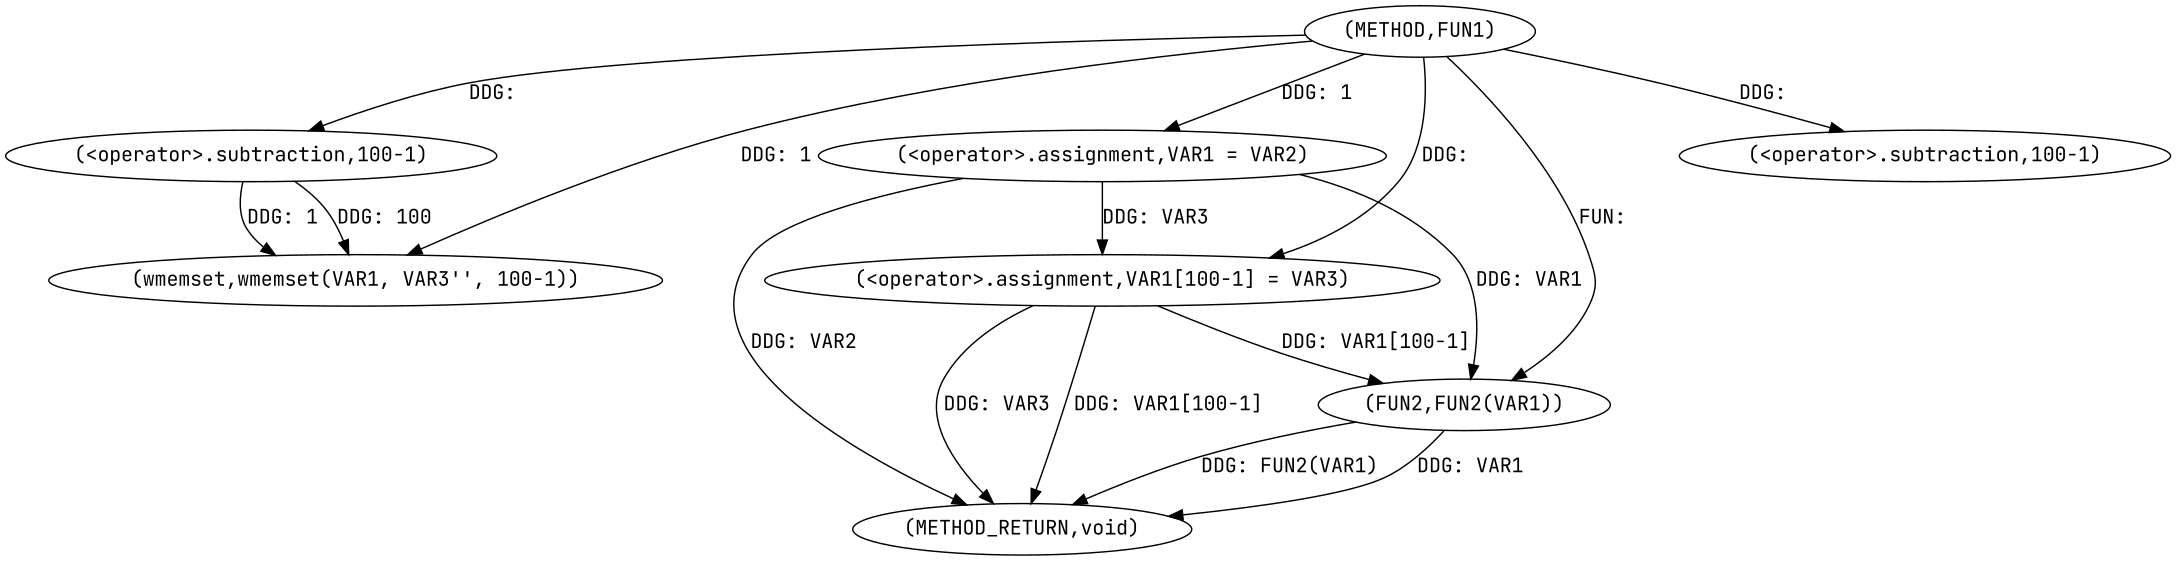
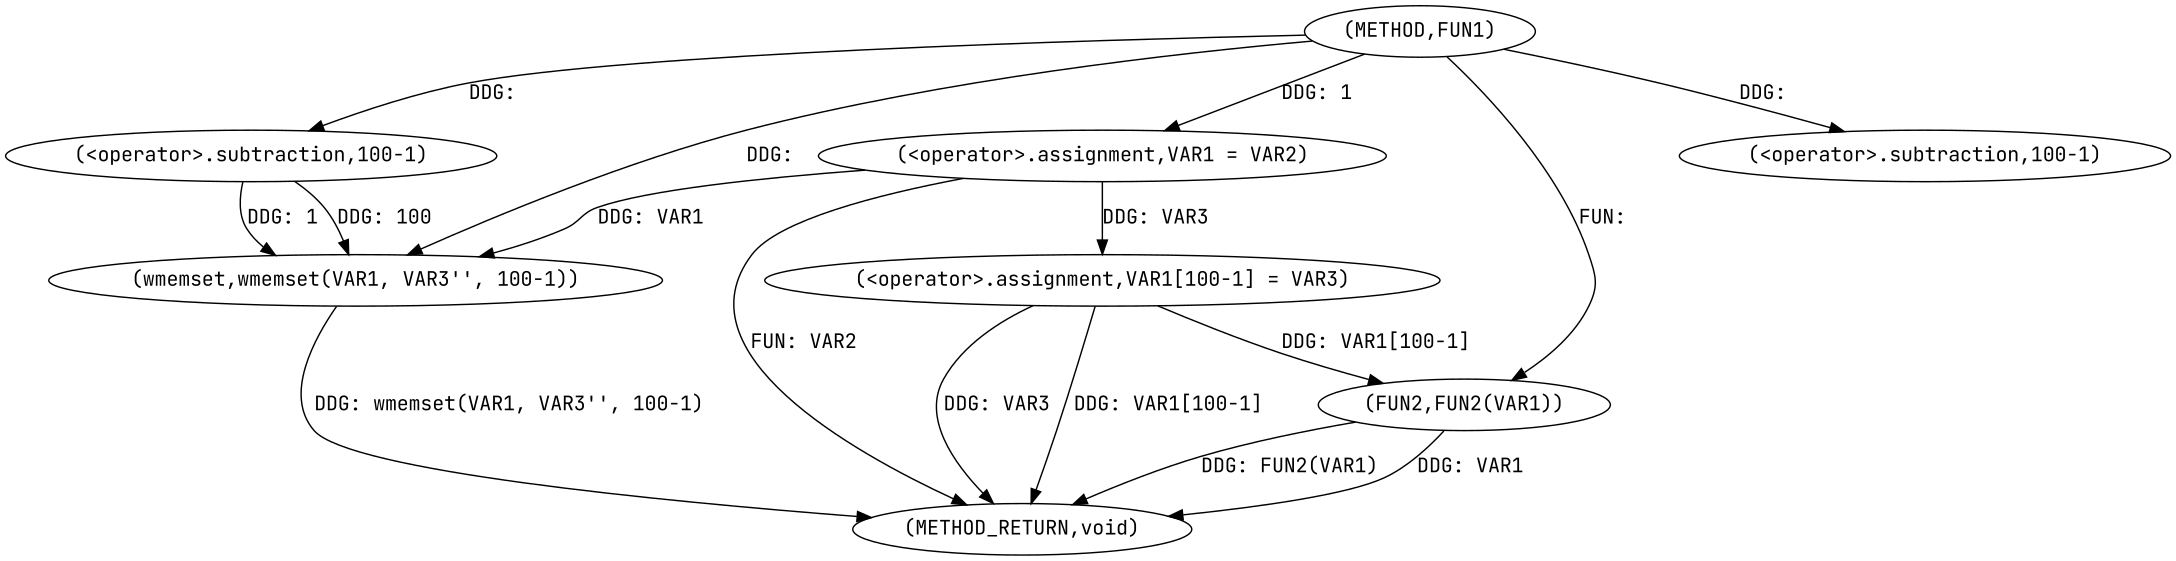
edge "(METHOD,FUN1)" -> "(wmemset,wmemset(VAR1, VAR3'', 100-1))": label "DDG: 1" -> "DDG: "
edge "(METHOD,FUN1)" -> "(<operator>.assignment,VAR1[100-1] = VAR3)": removed, label "DDG:"
edge "(<operator>.assignment,VAR1 = VAR2)" -> "(FUN2,FUN2(VAR1))": now "(<operator>.assignment,VAR1 = VAR2)" -> "(wmemset,wmemset(VAR1, VAR3'', 100-1))"
edge "(<operator>.assignment,VAR1 = VAR2)" -> "(METHOD_RETURN,void)": label "DDG: VAR2" -> "FUN: VAR2"
edge "(wmemset,wmemset(VAR1, VAR3'', 100-1))" -> "(METHOD_RETURN,void)": added, label "DDG: wmemset(VAR1, VAR3'', 100-1)"
